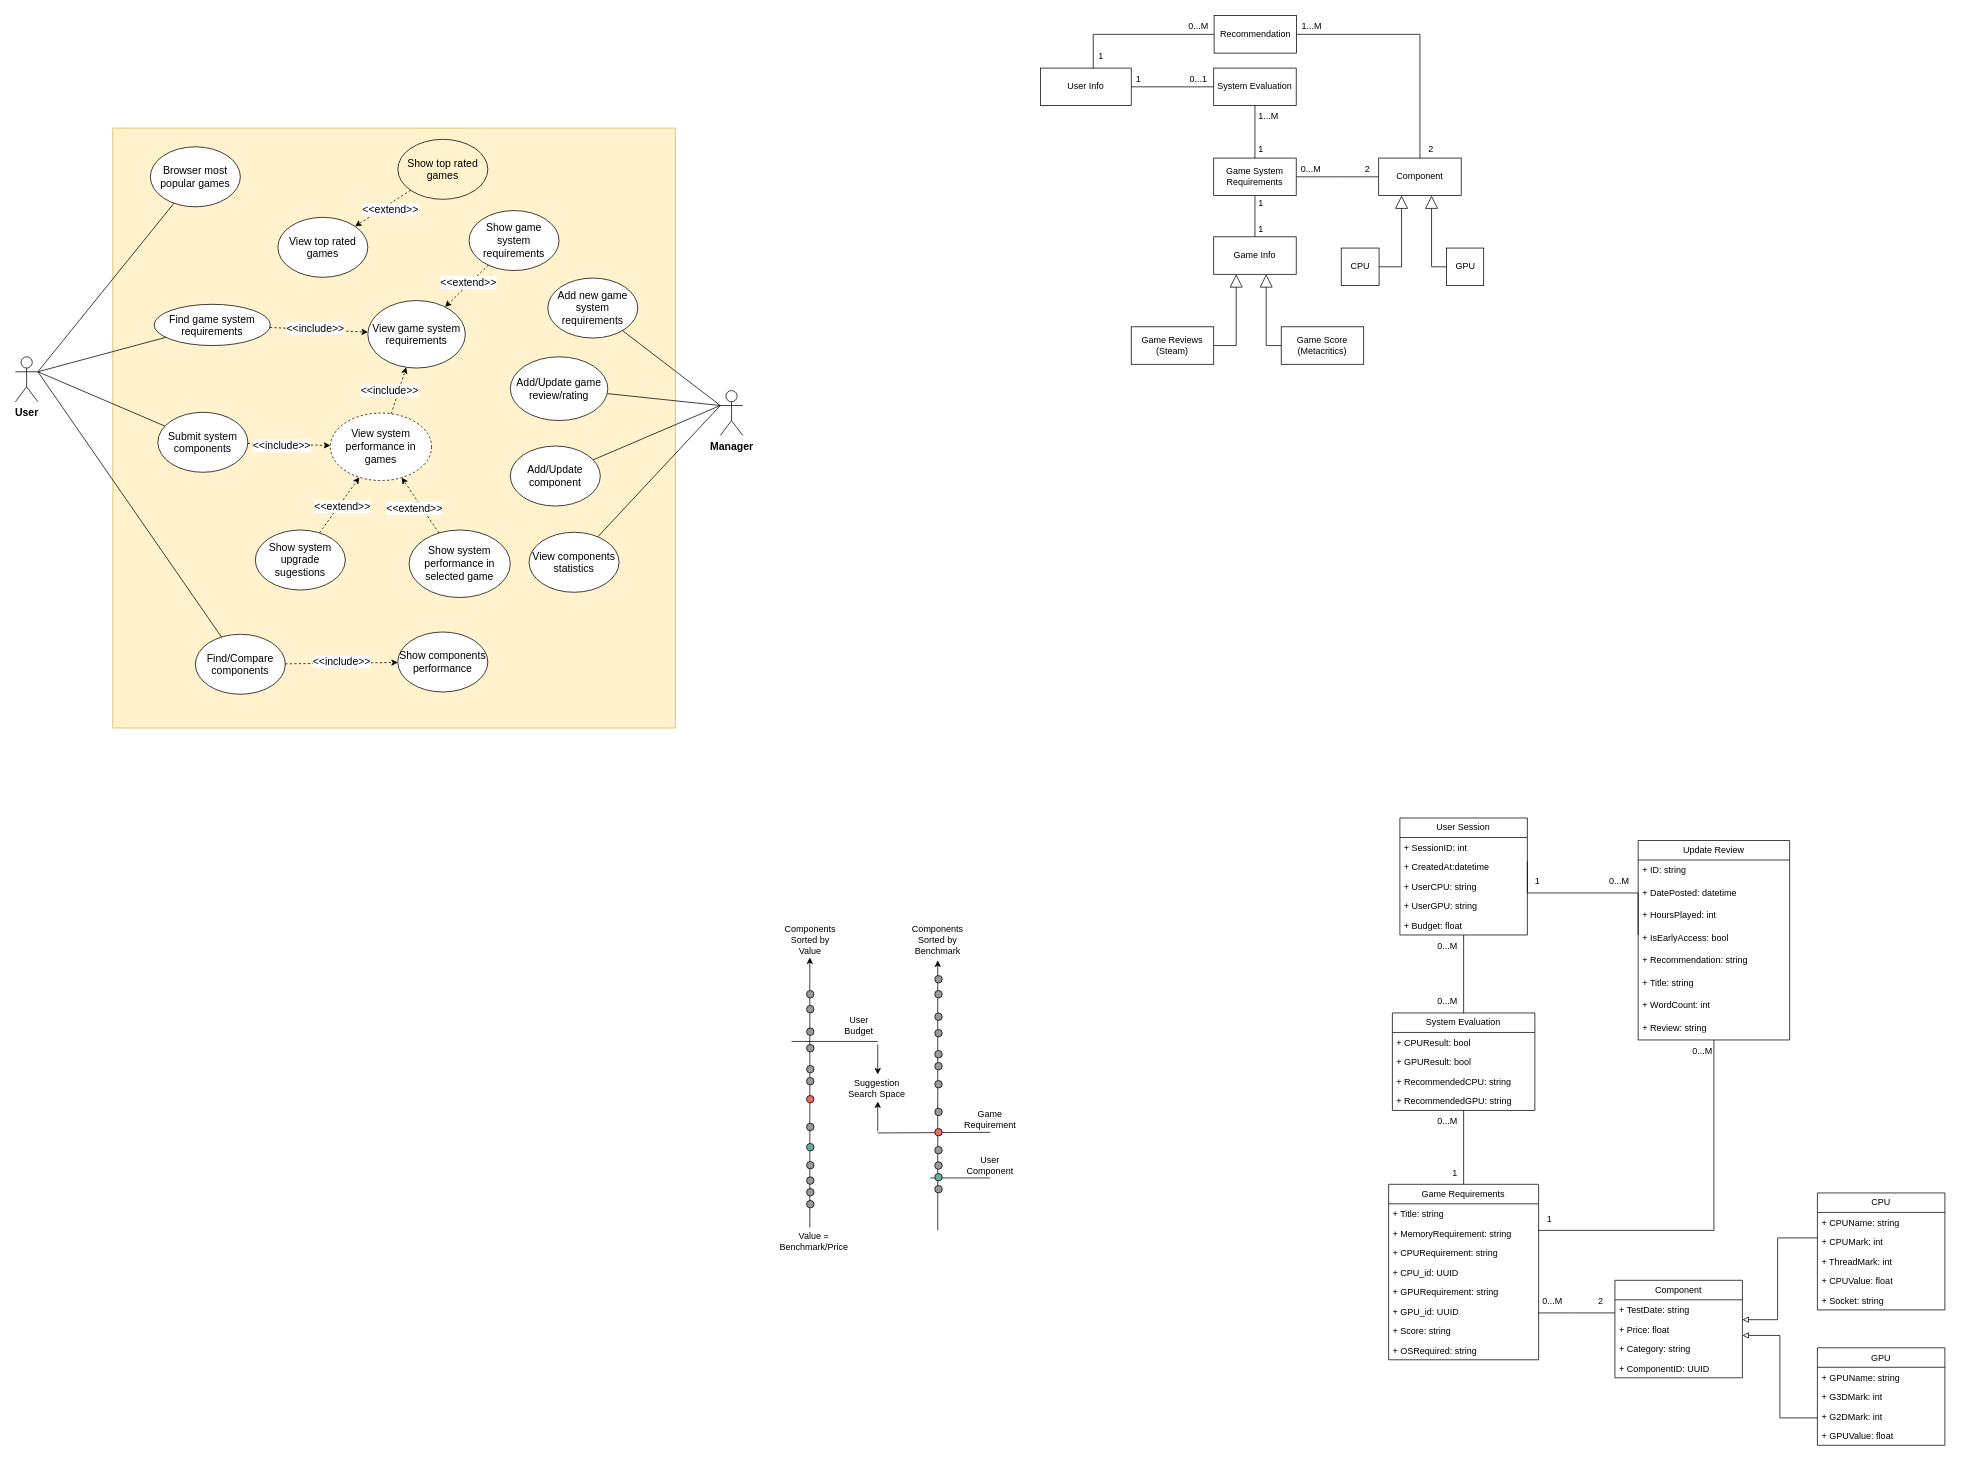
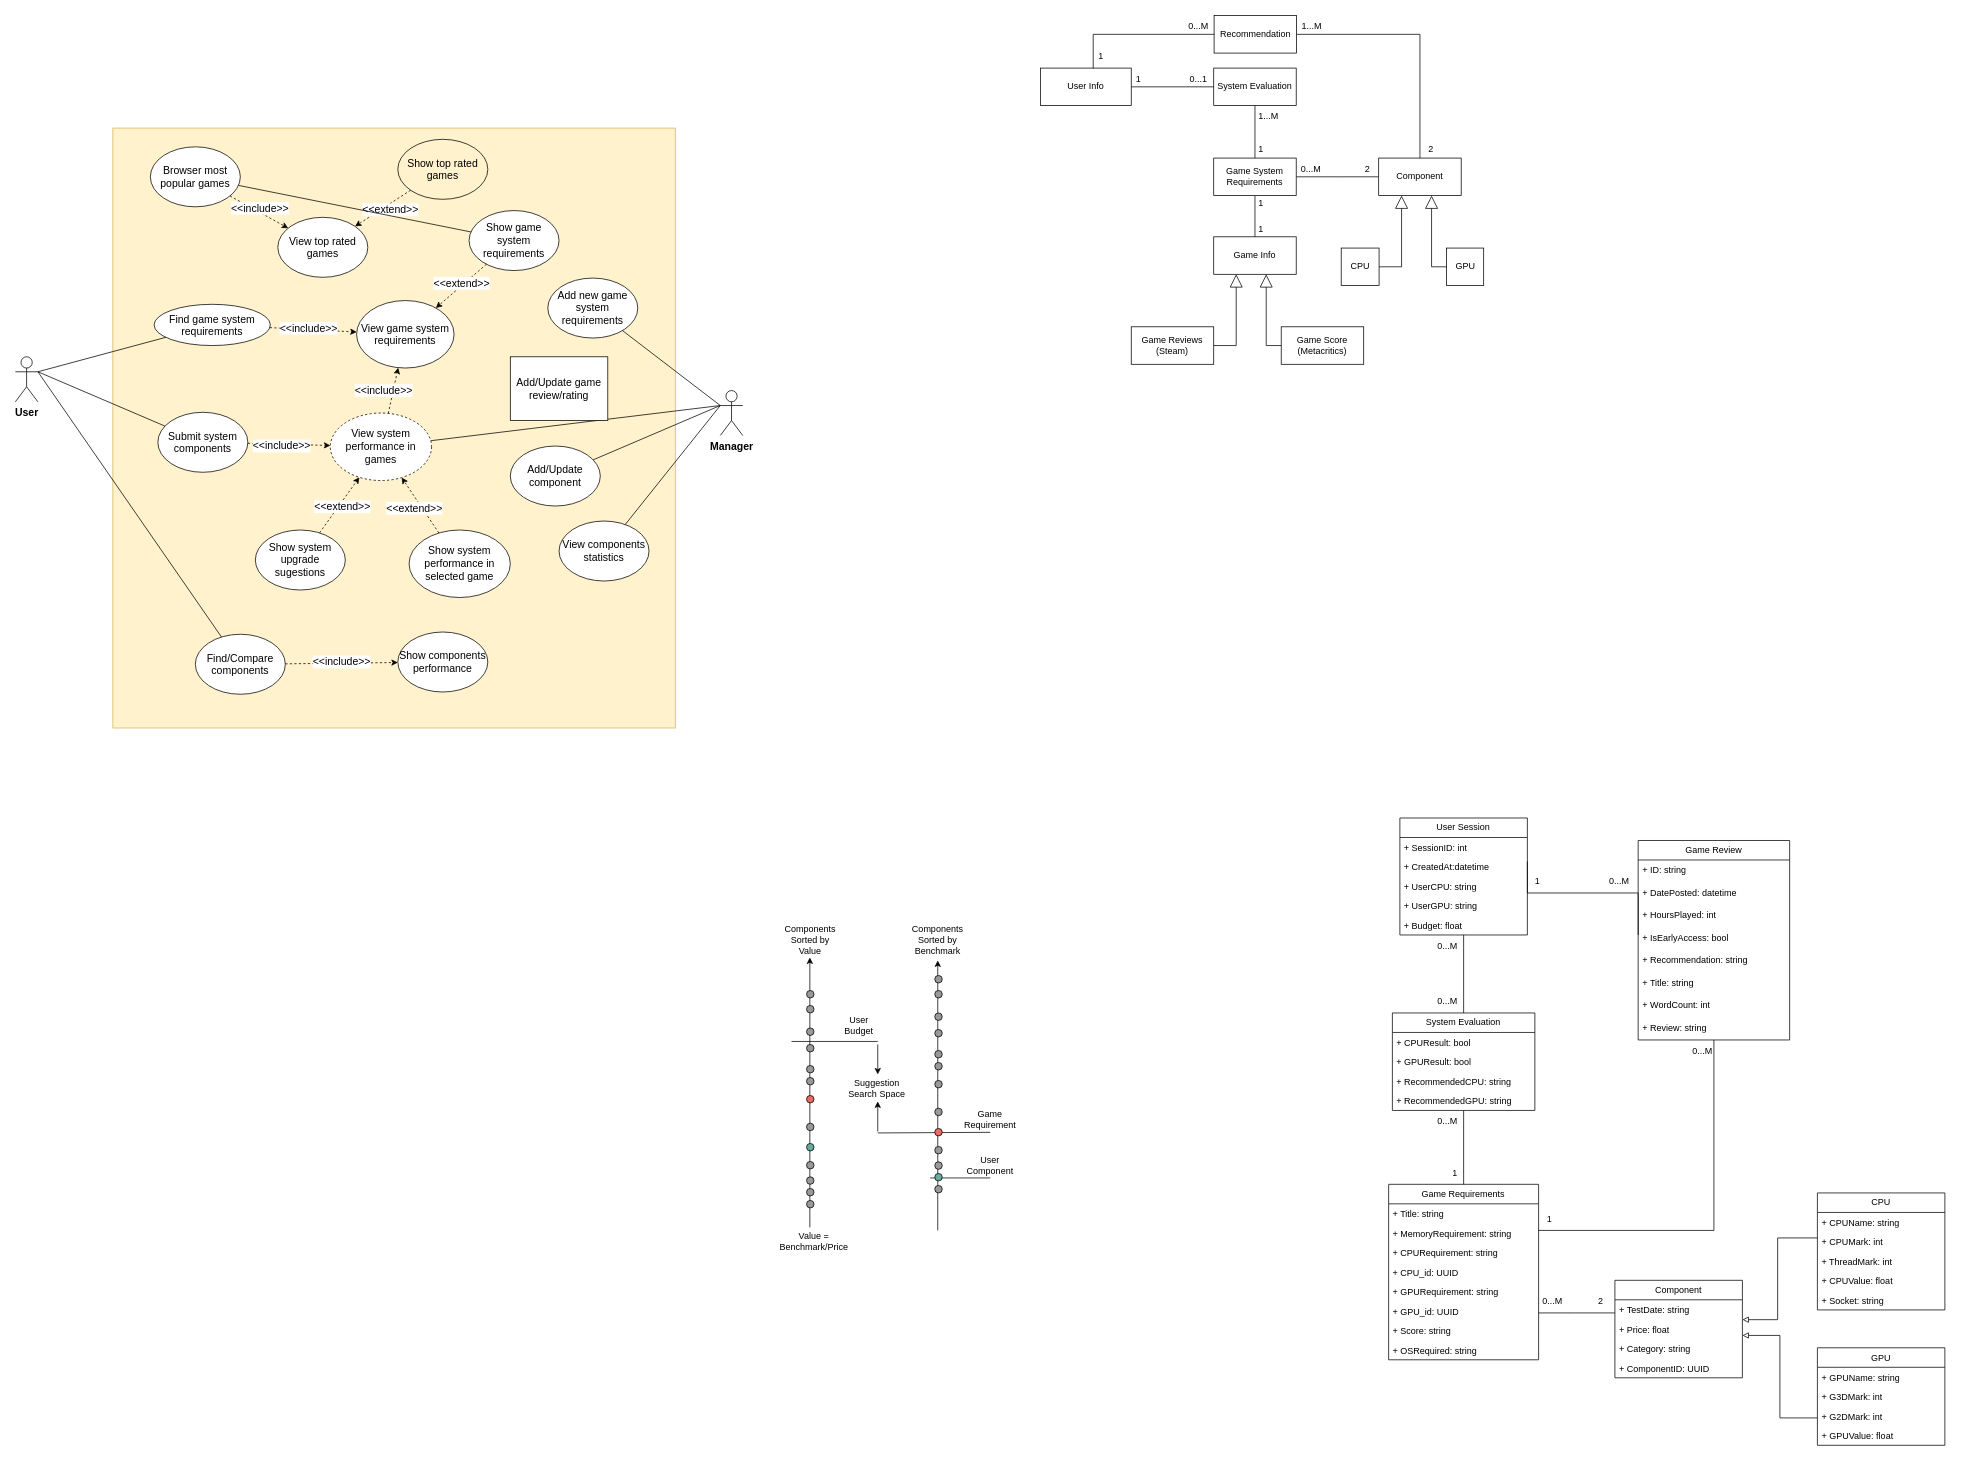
edge "Browser most popular games" -> "View top rated games": added, label "<<include>>"
edge "Browser most popular games" -- "User": now "Browser most popular games" -- "Show game system requirements"
node "View game system requirements": moved (417, 334) -> (405, 334)
node "Add/Update game review/rating": shape ellipse -> rectangle
edge "Add/Update game review/rating" -- "Manager": now "View system performance in games" -- "Manager"
node "View components statistics": moved (574, 562) -> (604, 551)
node "Update Review": label "Update Review" -> "Game Review"
